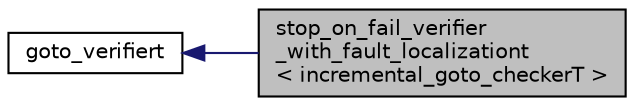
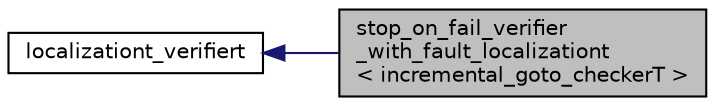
node "goto_verifiert": label "goto_verifiert" -> "localizationt_verifiert"
